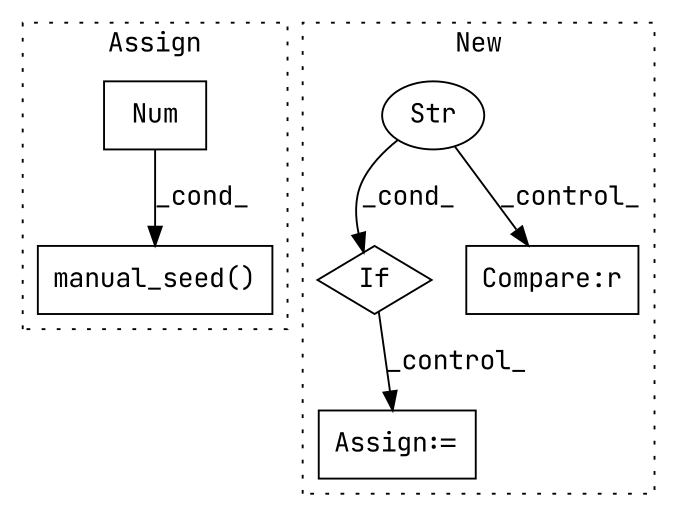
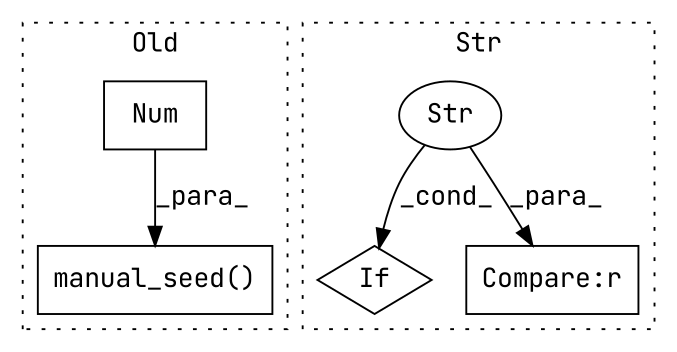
cluster "Assign": label "Assign" -> "Old"
cluster "New": label "New" -> "Str"
edge "Num" -> "manual_seed()": label "_cond_" -> "_para_"
edge "Str" -> "Compare:r": label "_control_" -> "_para_"
node "Assign:=": removed
